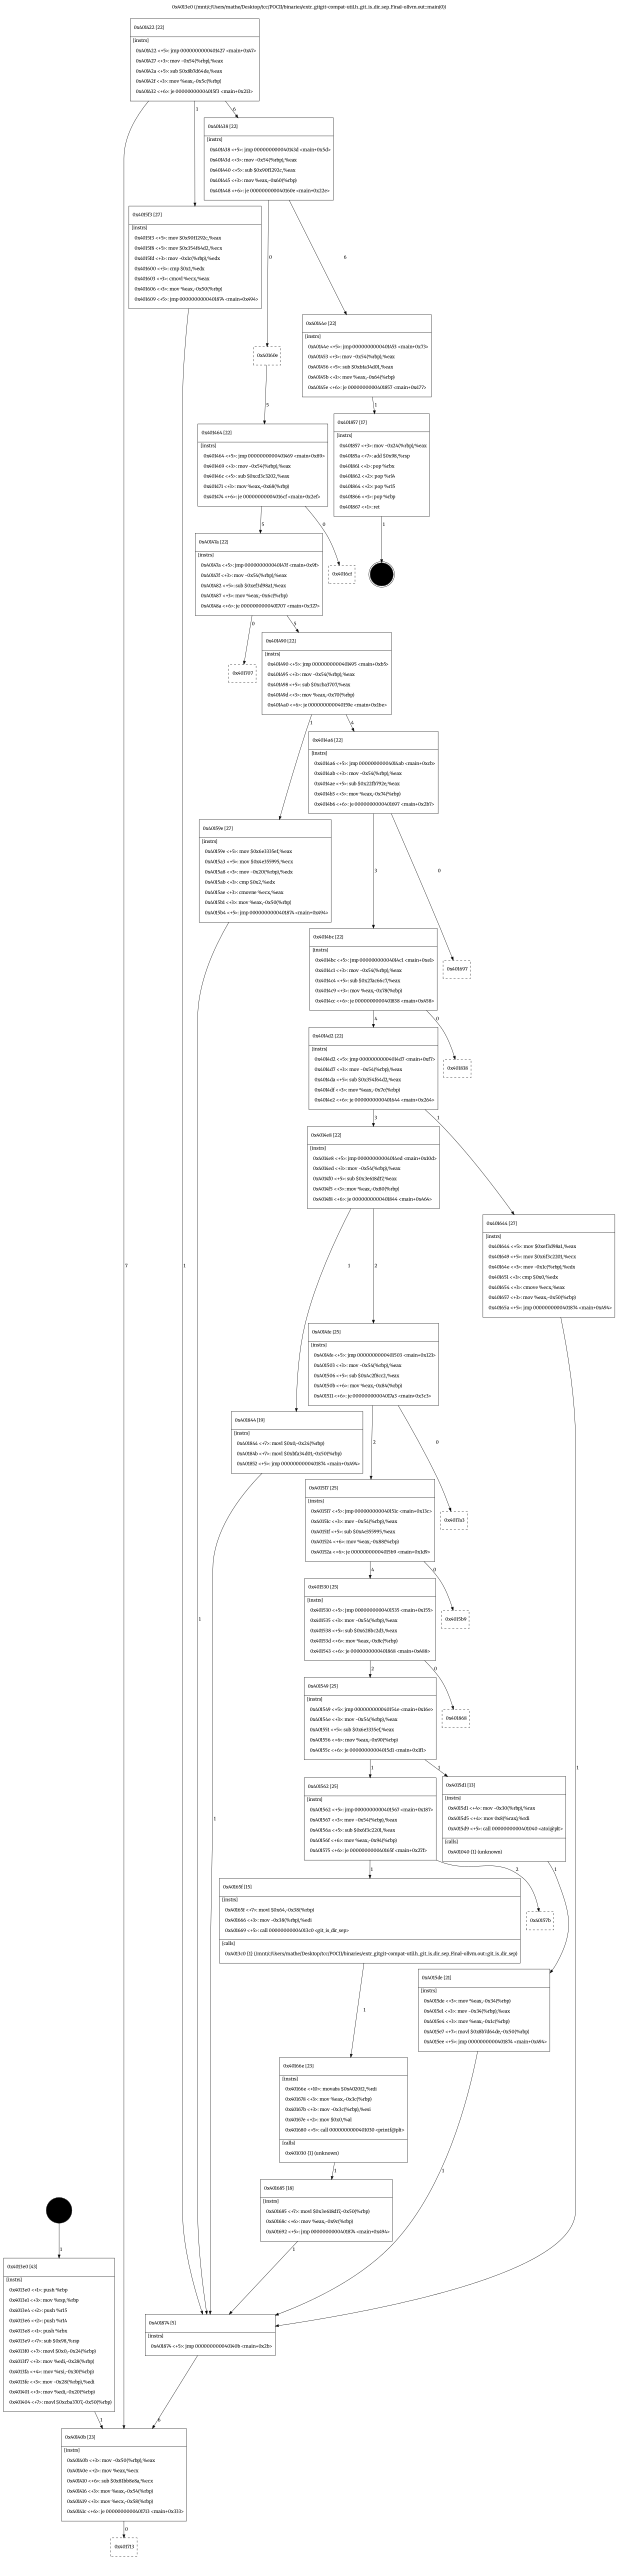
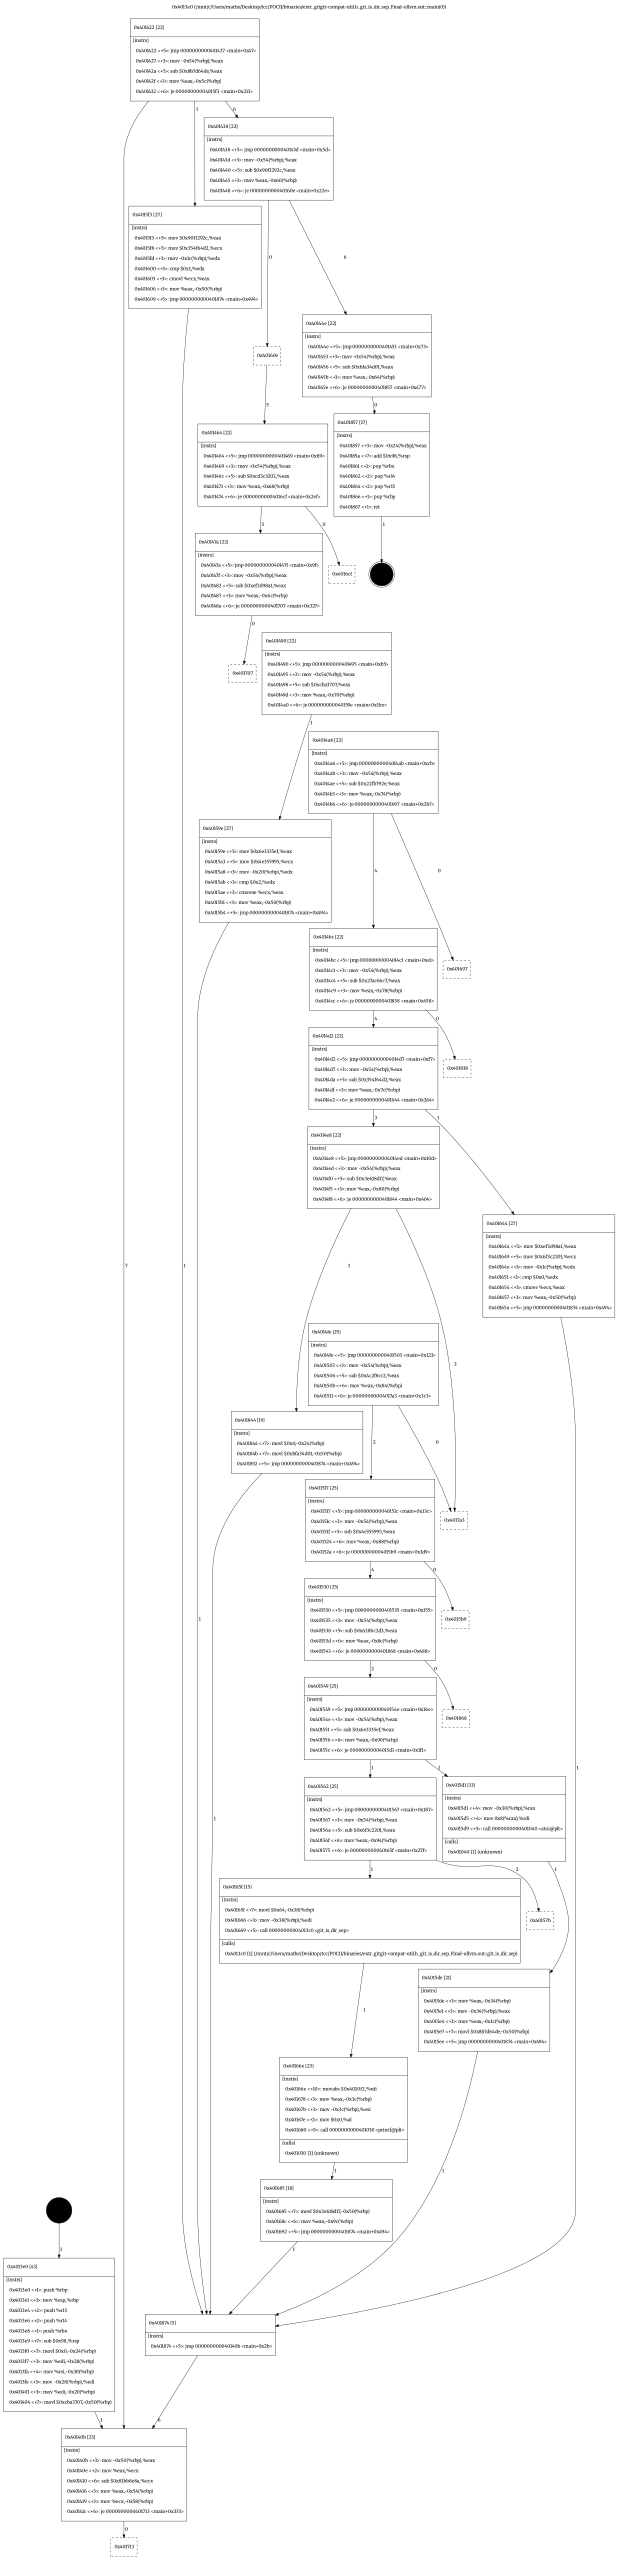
edge "0x40144e [22]" -> "0x401857 [17]": label " 1" -> " 0"
edge "0x40147a [22]" -> "0x401490 [22]": removed, label "5"
edge "0x401490 [22]" -> "0x4014a6 [22]": removed, label "4"
edge "0x4014a6 [22]" -> "0x4014bc [22]": label " 3" -> " 4"
edge "0x4014e8 [22]" -> "0x4014fe [25]": now "0x4014e8 [22]" -> "0x4017a3"
